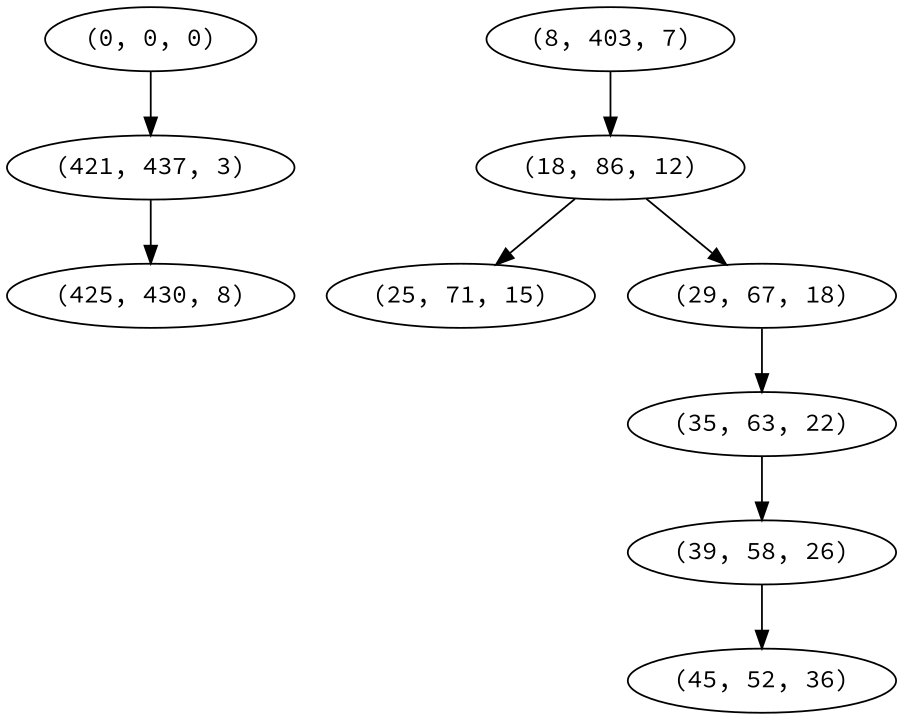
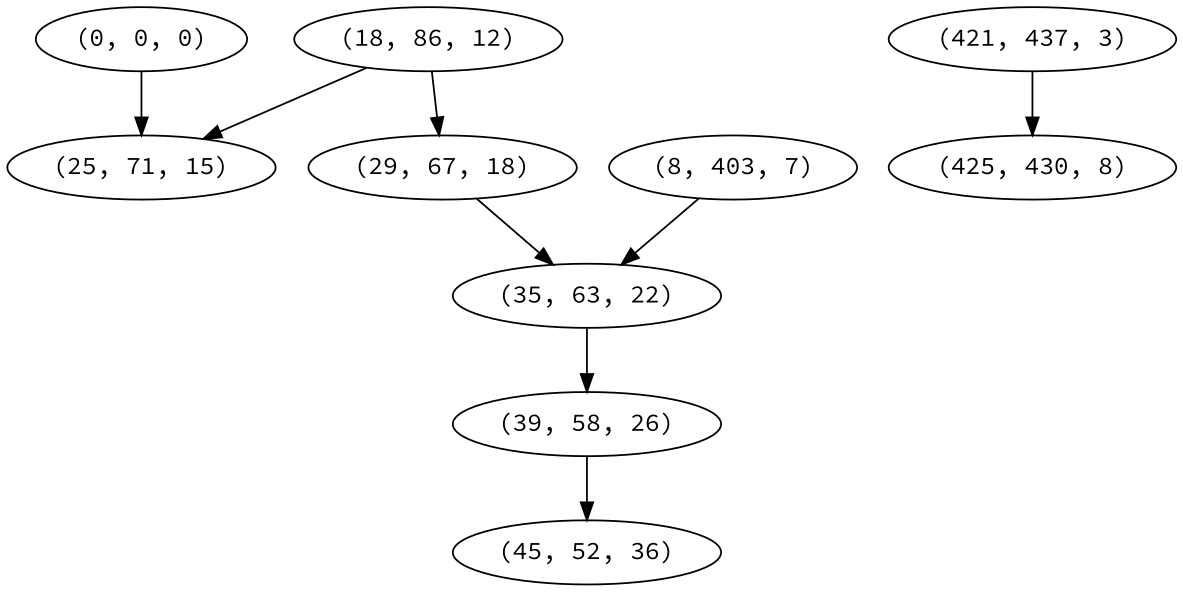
edge "(0, 0, 0)" -> "(421, 437, 3)": now "(0, 0, 0)" -> "(25, 71, 15)"
edge "(8, 403, 7)" -> "(18, 86, 12)": now "(8, 403, 7)" -> "(35, 63, 22)"
